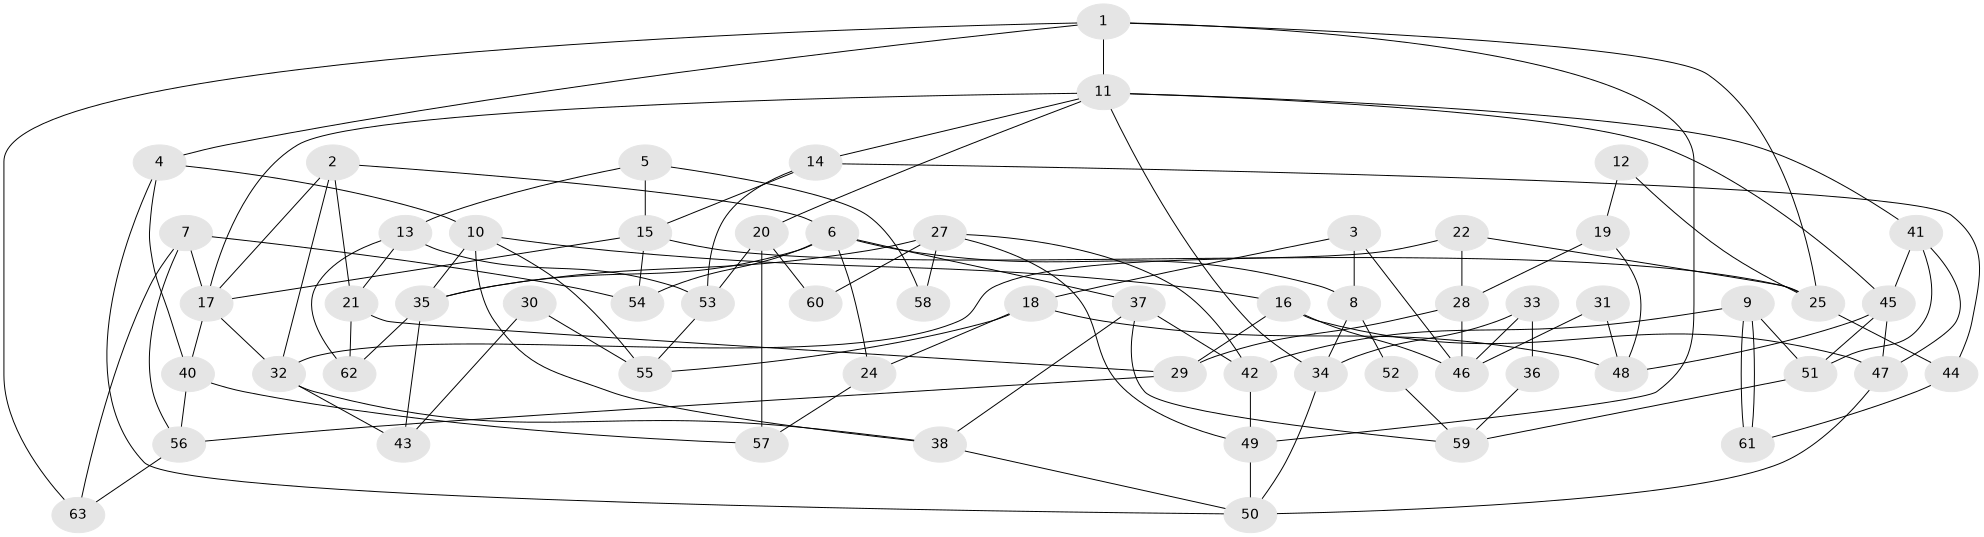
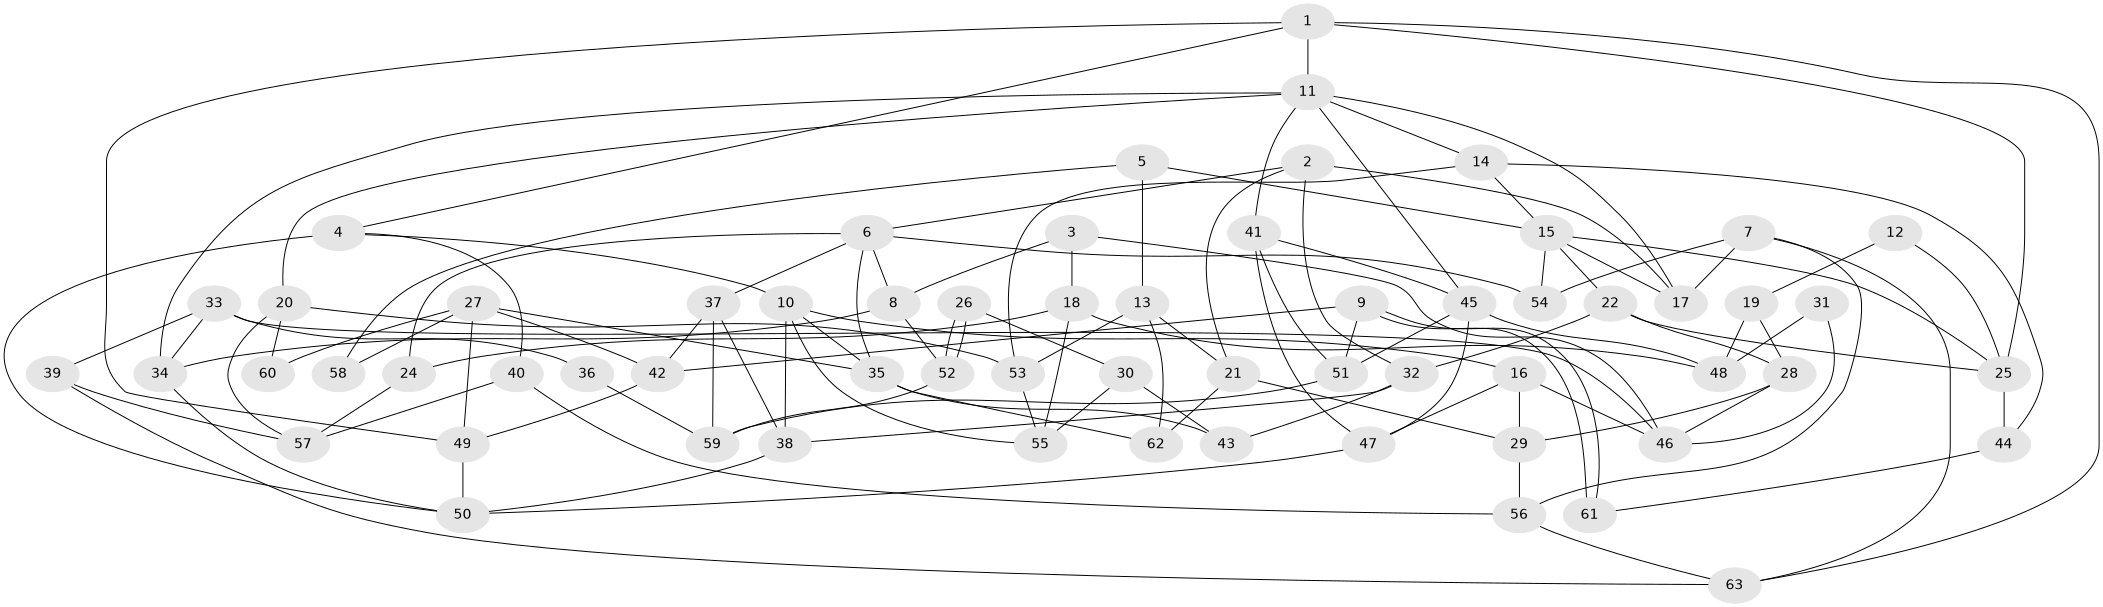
edge "15" -- "22": added
node "26": added
edge "17" -- "40": removed
edge "17" -- "32": removed
node "39": added
